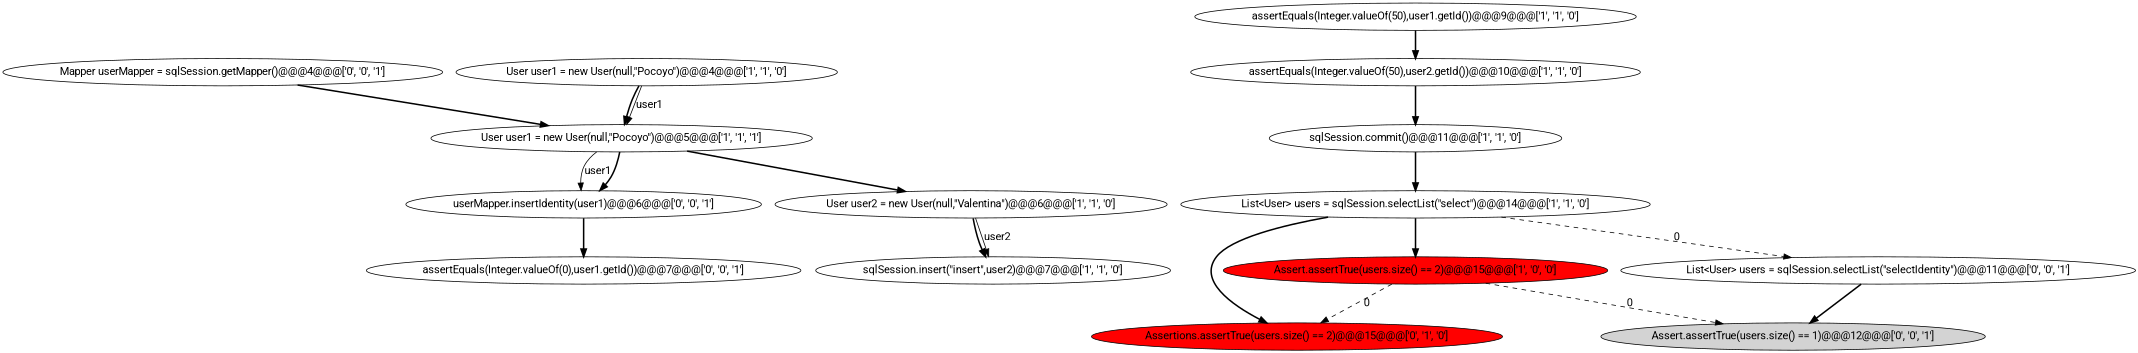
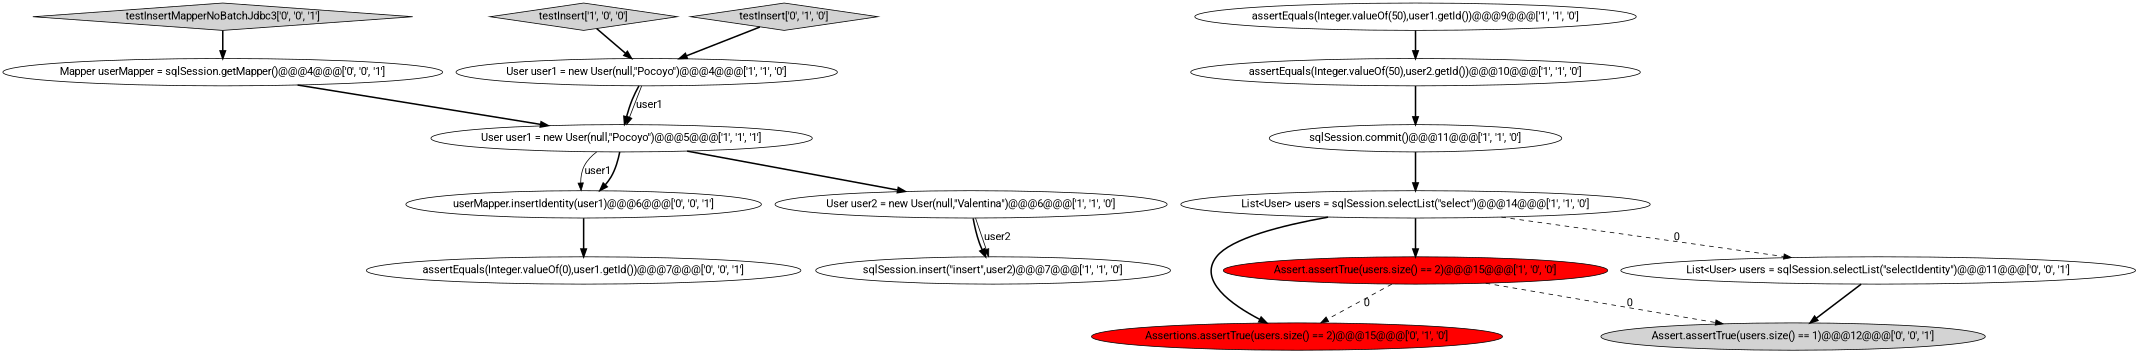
node "testInsertMapperNoBatchJdbc3['0', '0', '1']": added
node "testInsert['1', '0', '0']": added
node "testInsert['0', '1', '0']": added
